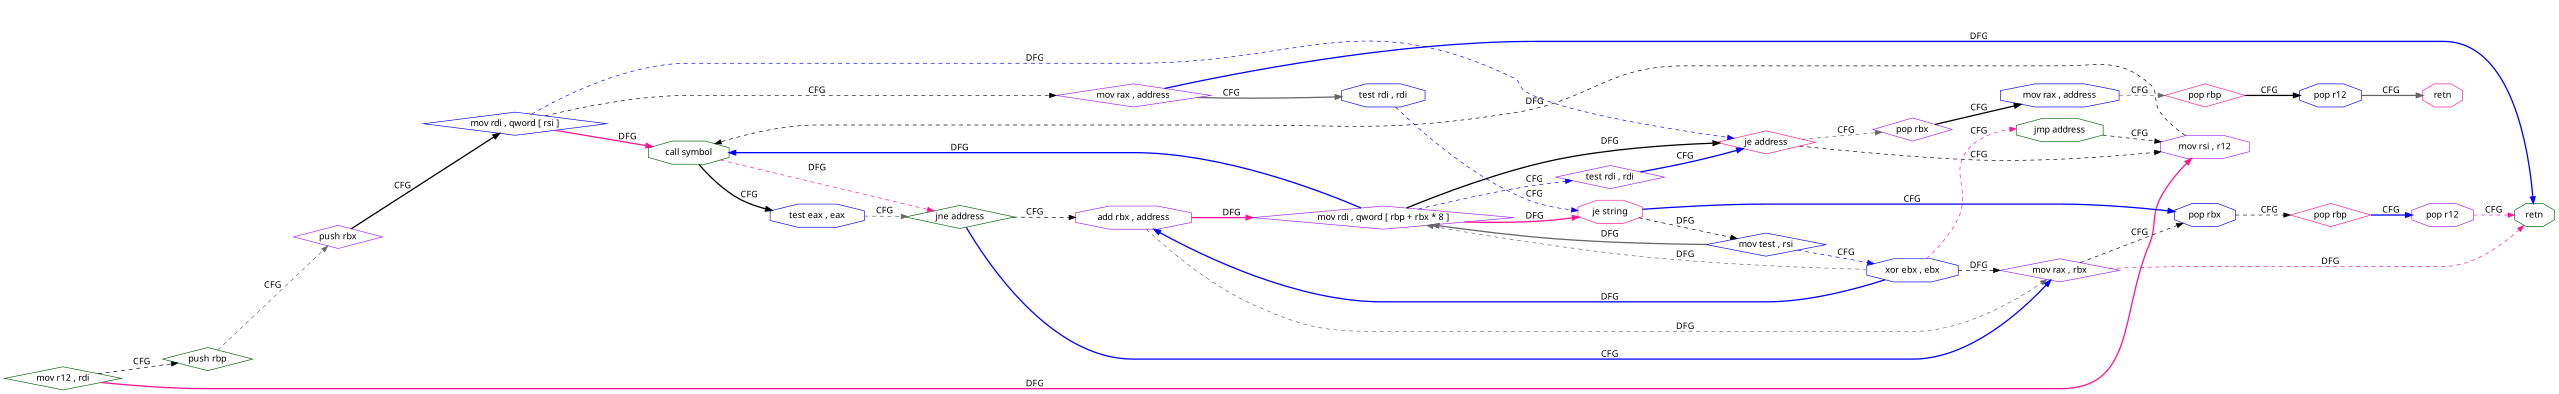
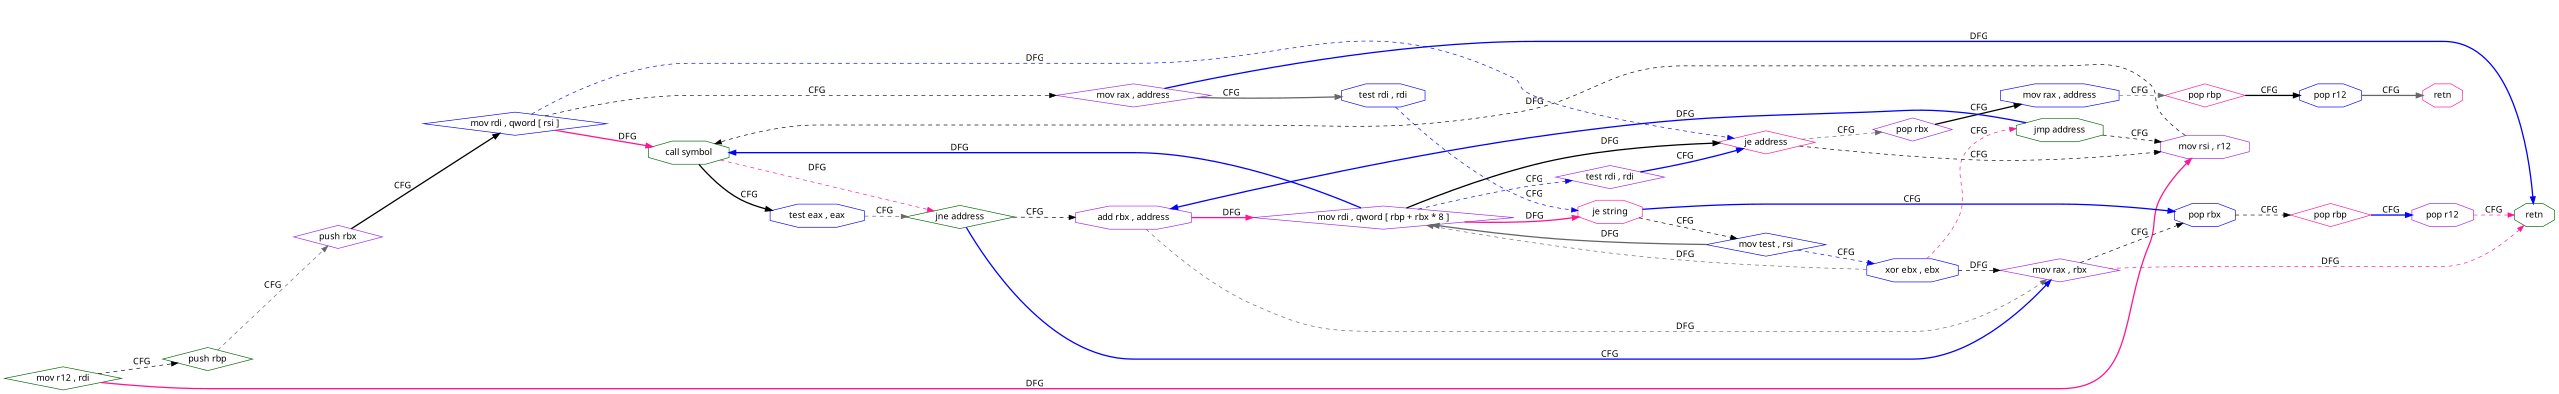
edge "je string" -> "mov test , rsi": label "DFG" -> "CFG"
edge "xor ebx , ebx" -> "add rbx , address": now "jmp address" -> "add rbx , address"
